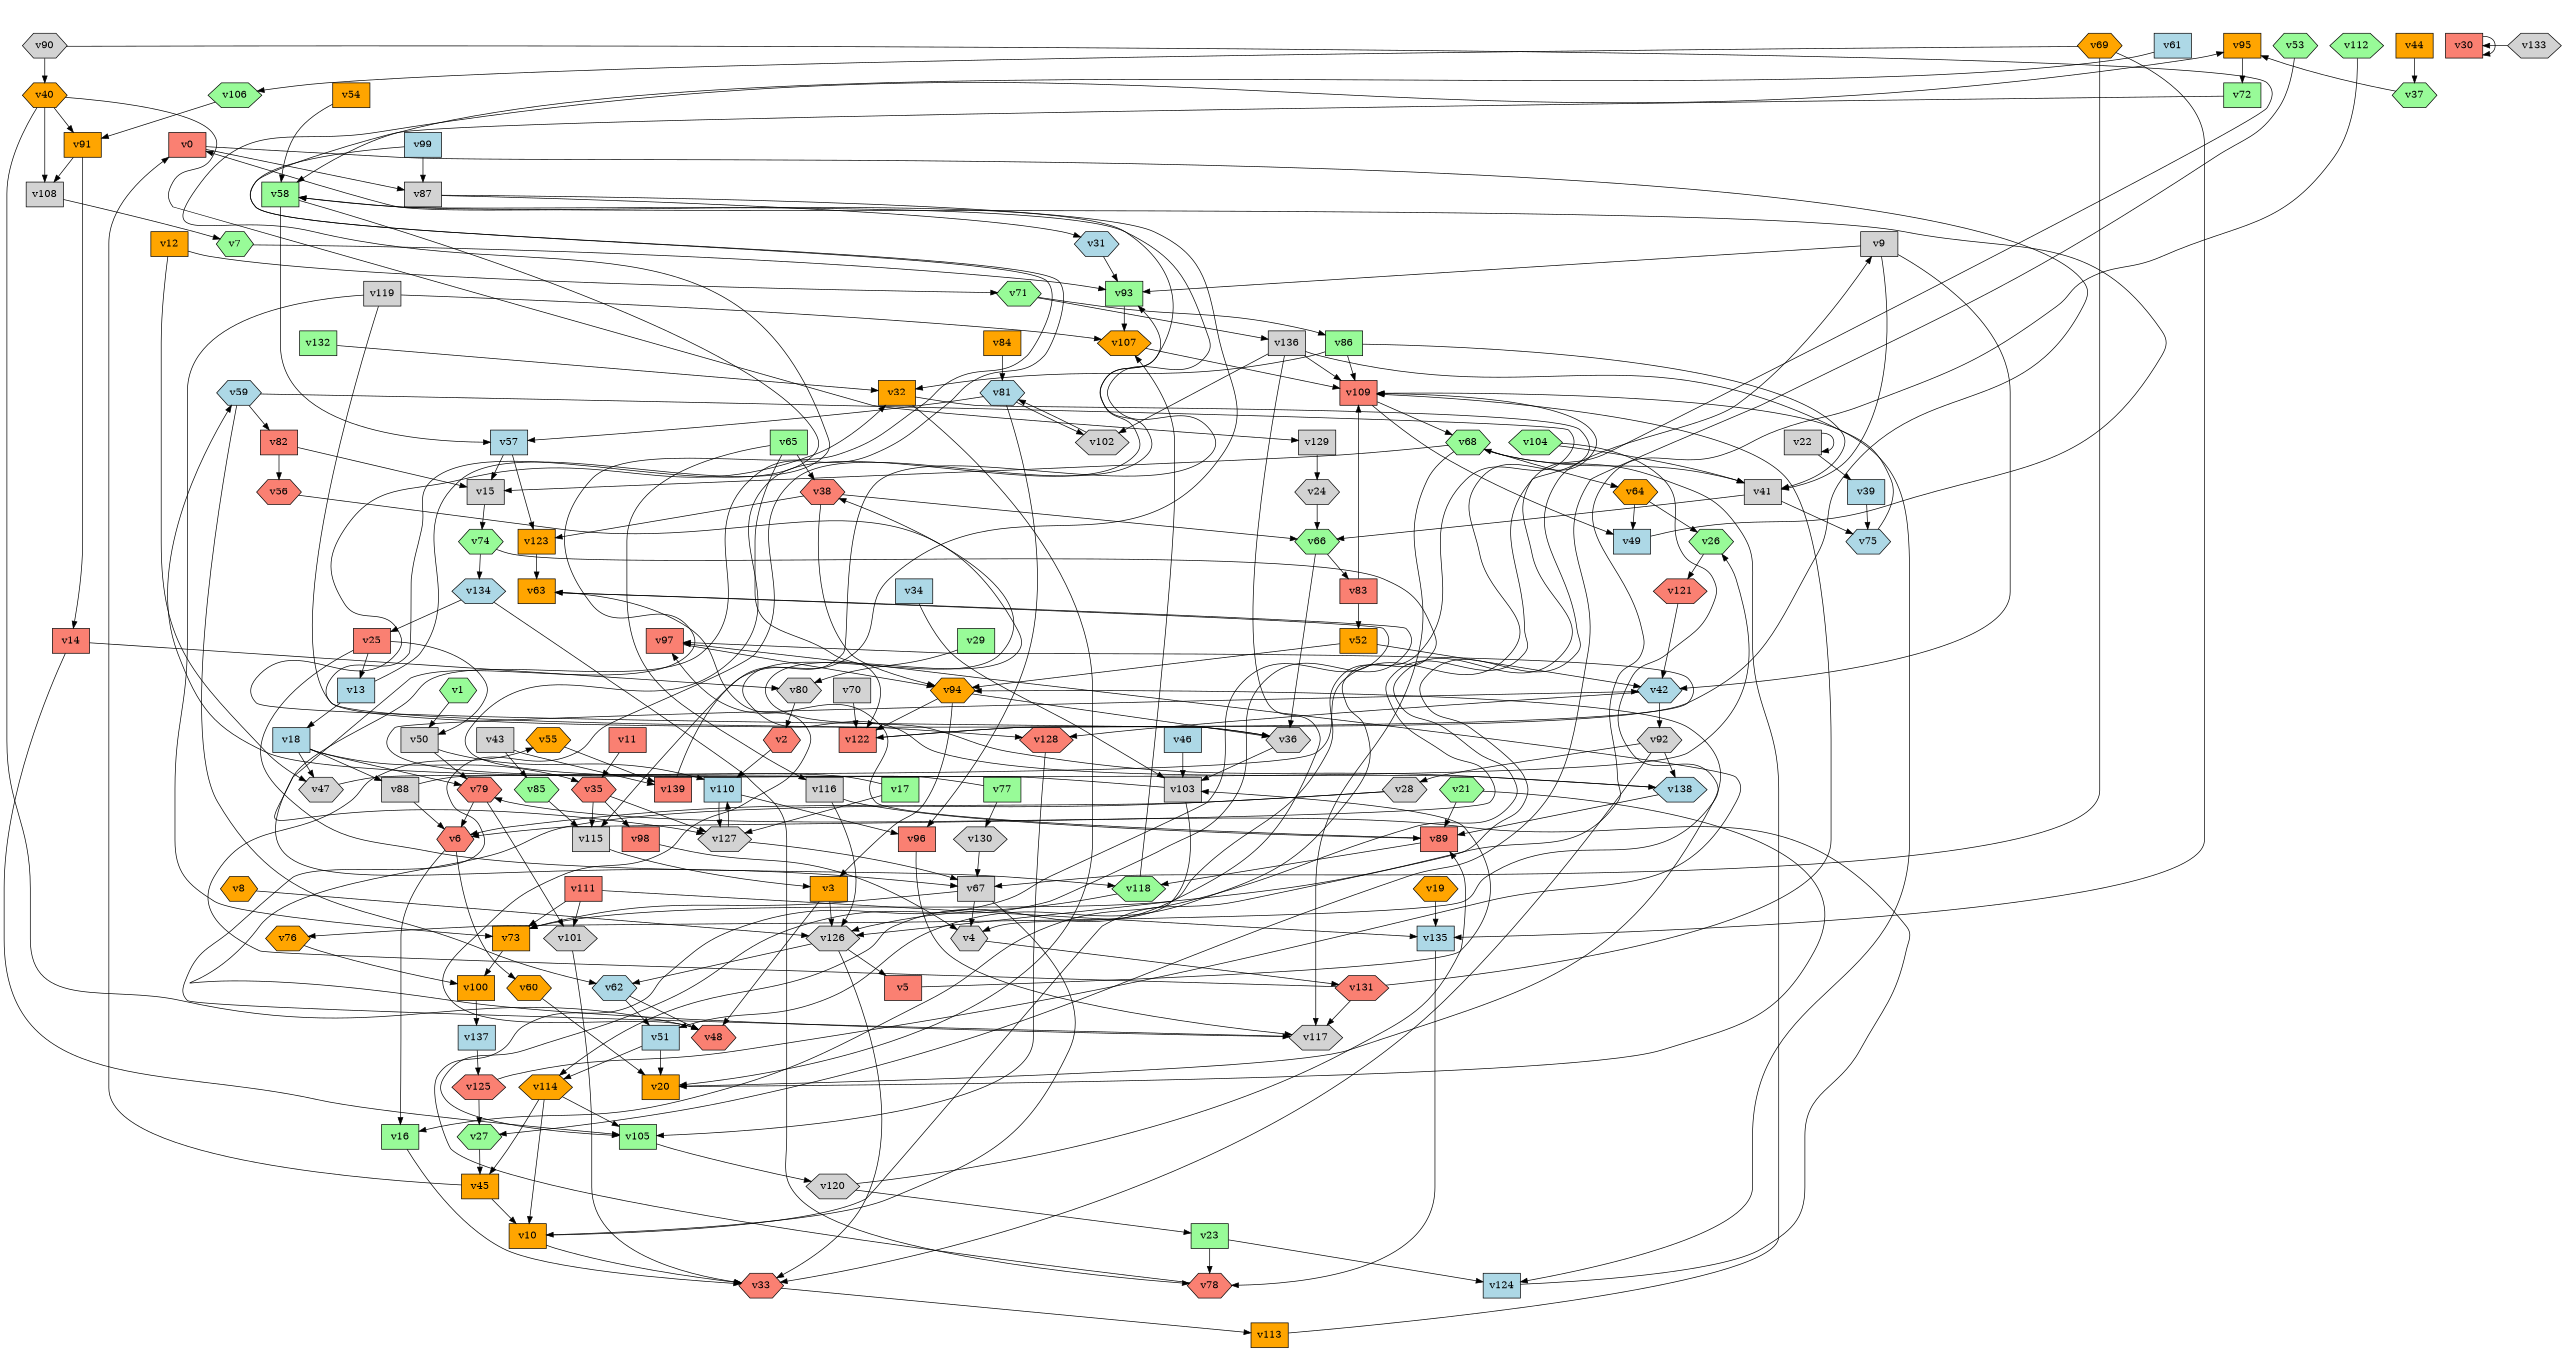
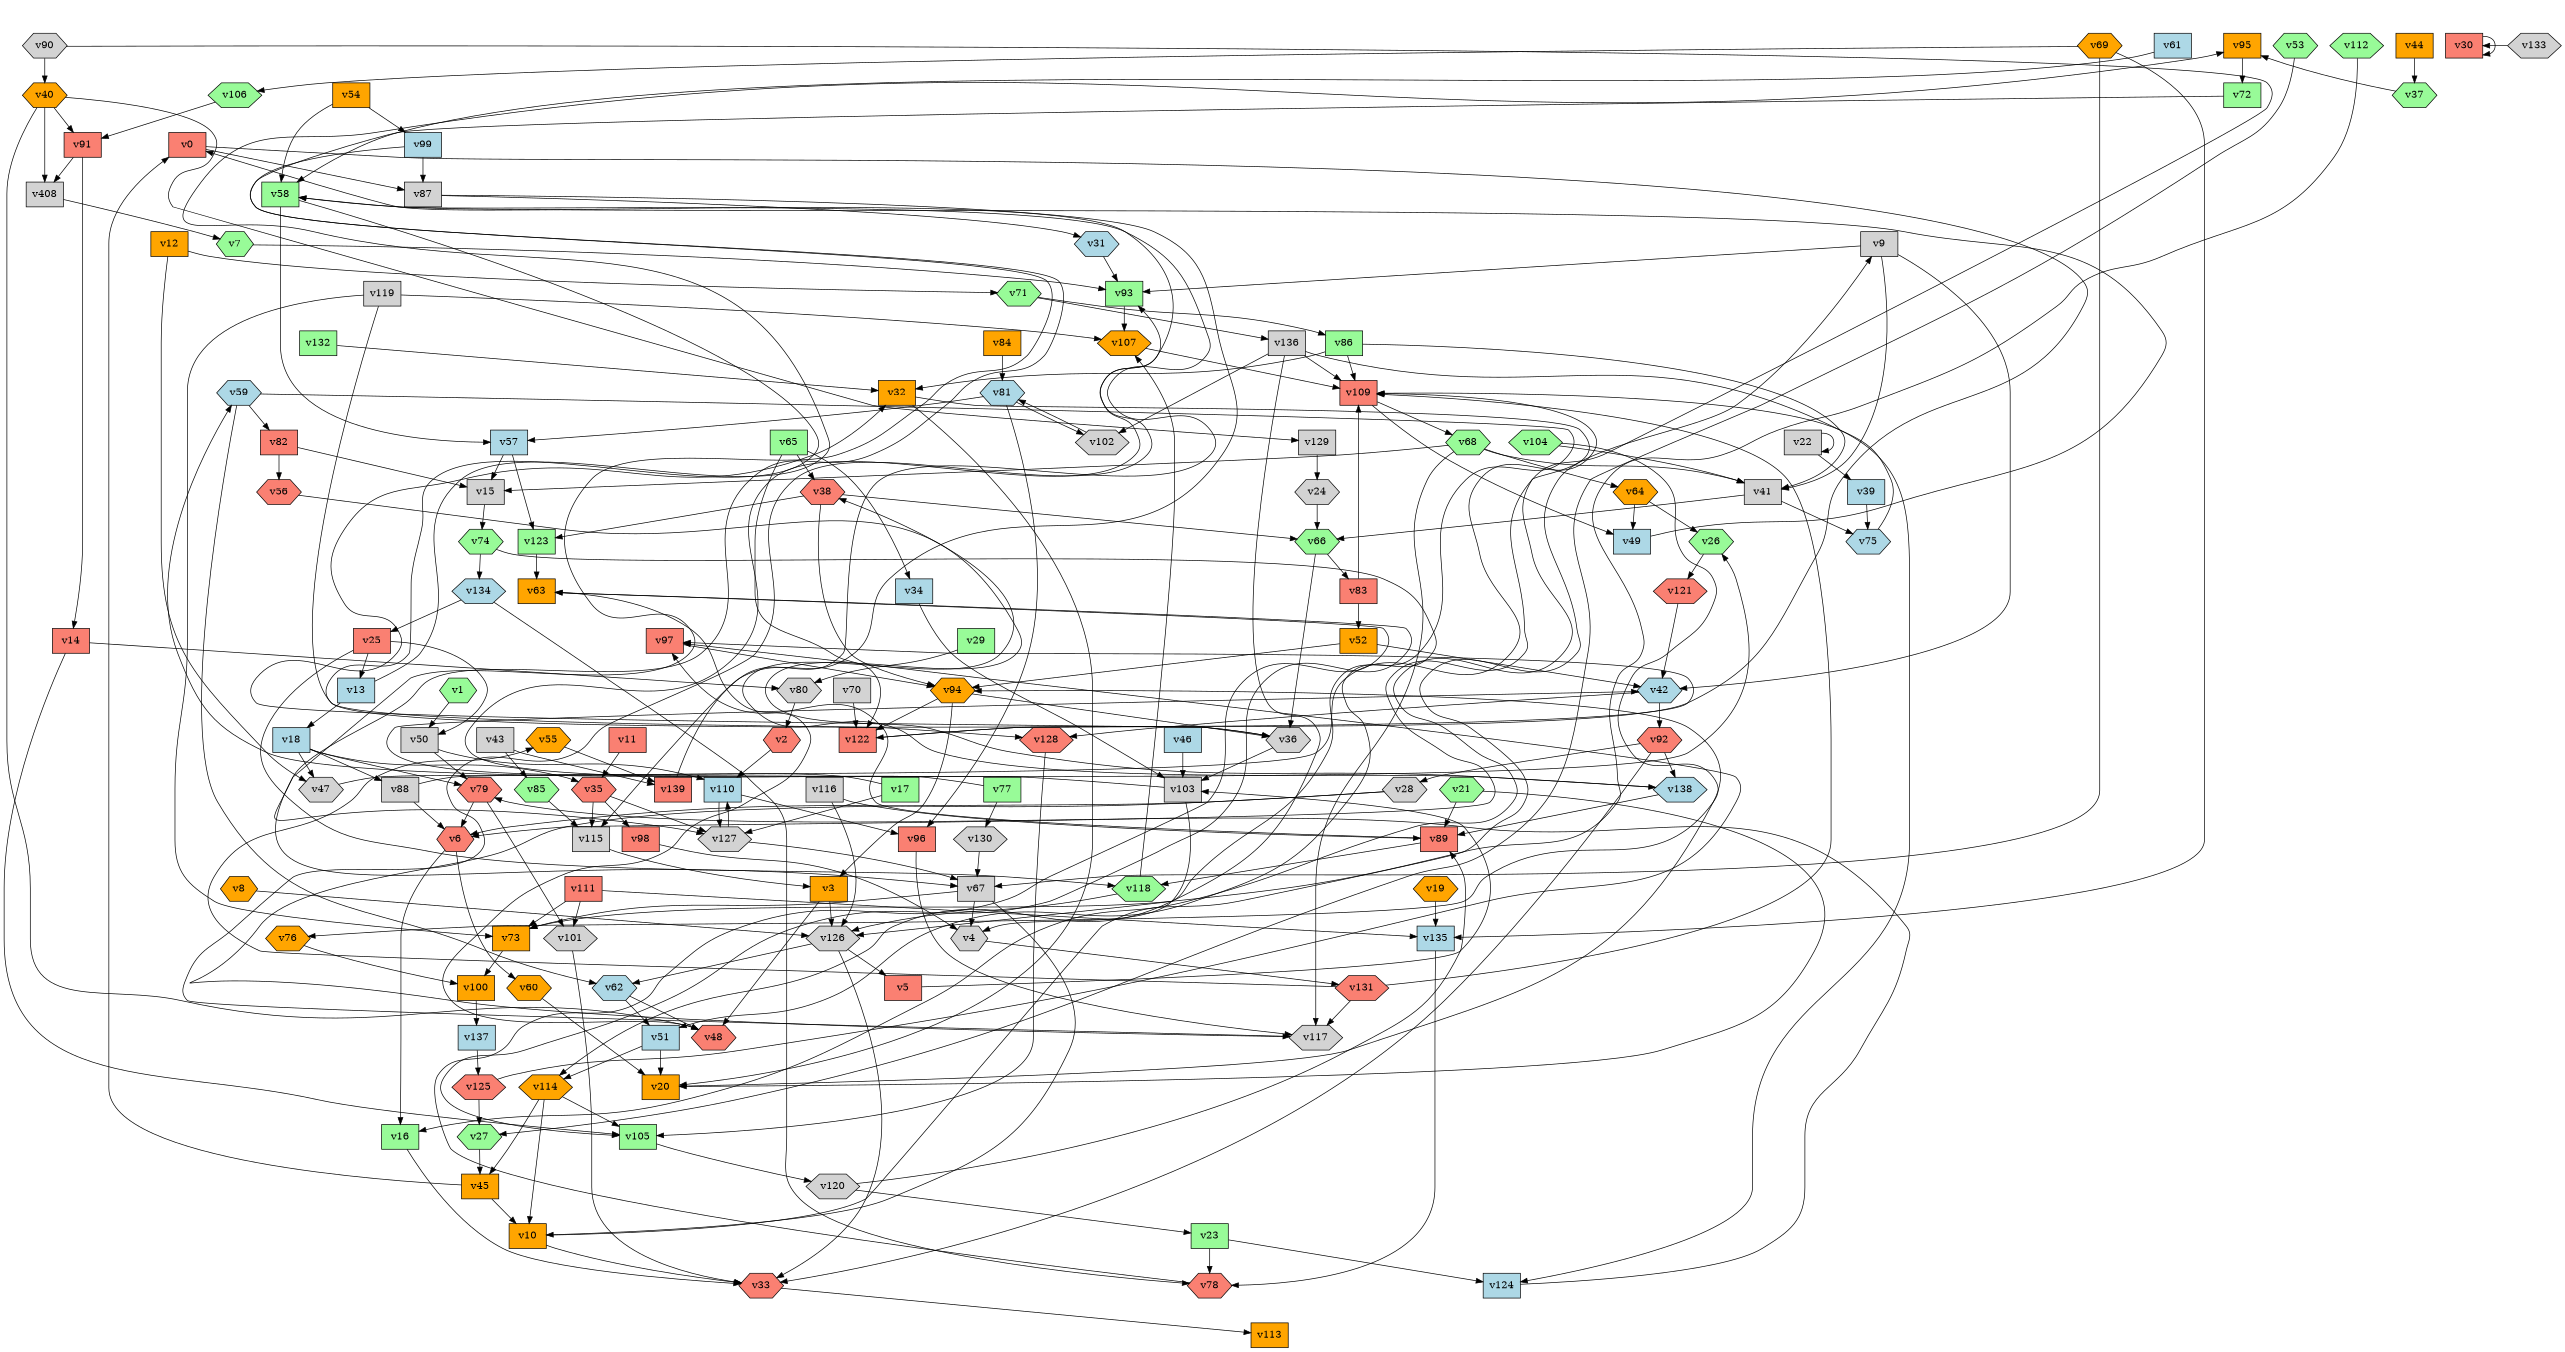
edge "v54" -> "v99": added
node "v91": fillcolor orange -> salmon
node "v108": label "v108" -> "v408"
node "v123": fillcolor orange -> palegreen
edge "v65" -> "v116": now "v65" -> "v34"
node "v92": fillcolor lightgrey -> salmon
edge "v113" -> "v68": removed
